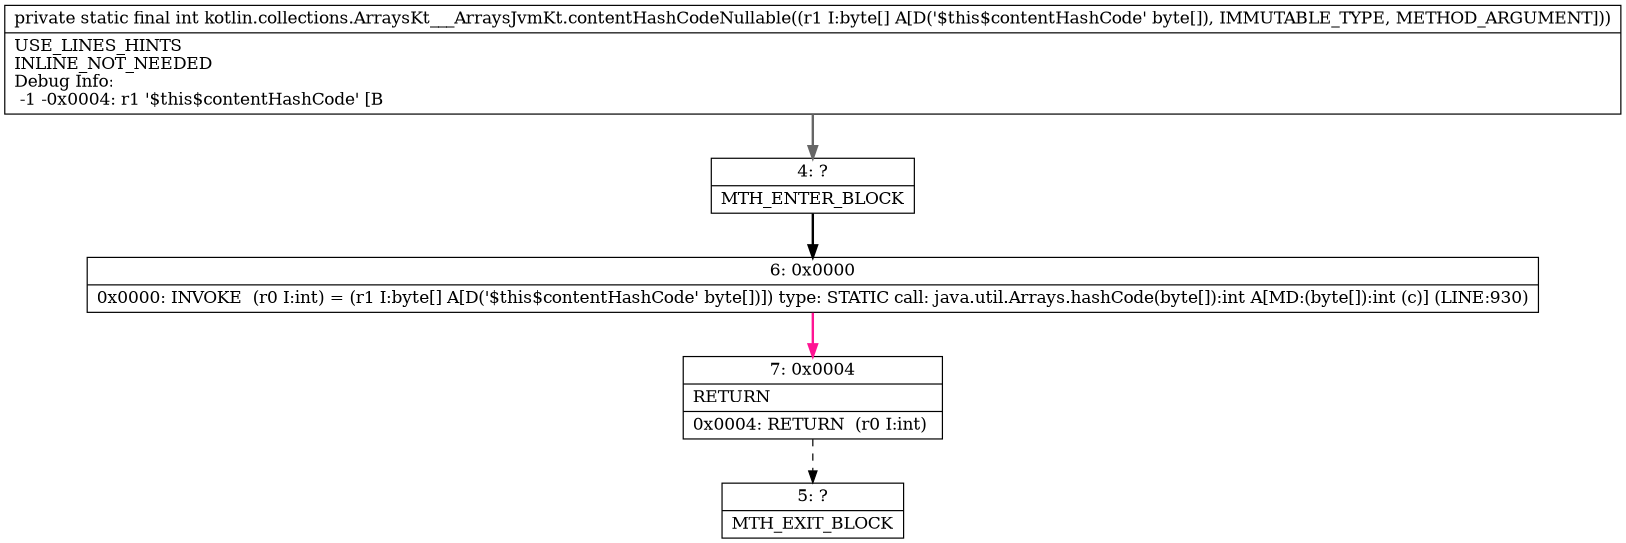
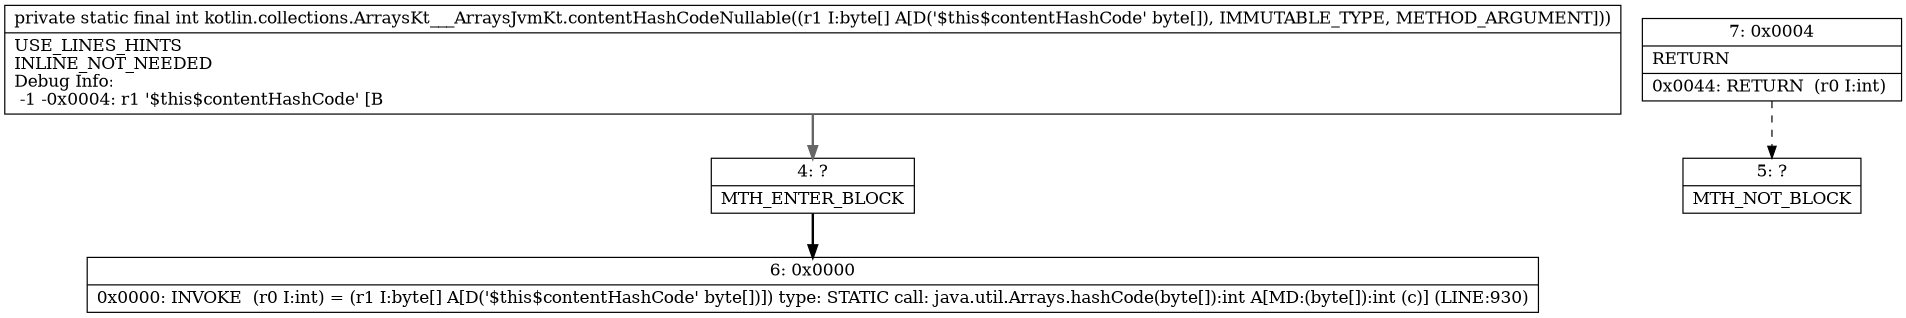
edge "6: 0x0000" -> "7: 0x0004": removed
node "7: 0x0004": text "0x0004: RETURN  (r0 I:int)" -> "0x0044: RETURN  (r0 I:int)"
node "5: ?": text "MTH_EXIT_BLOCK" -> "MTH_NOT_BLOCK"
